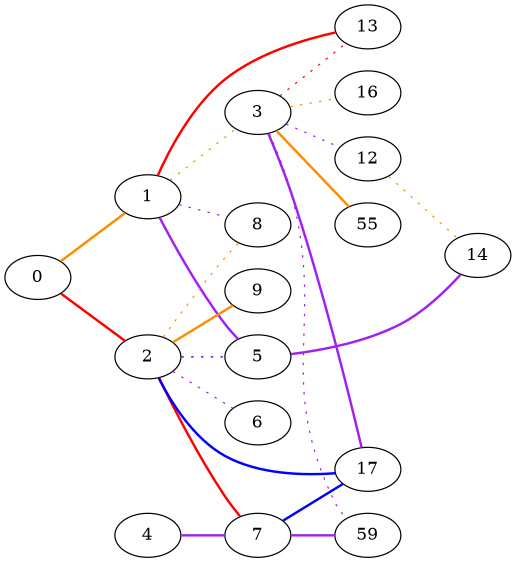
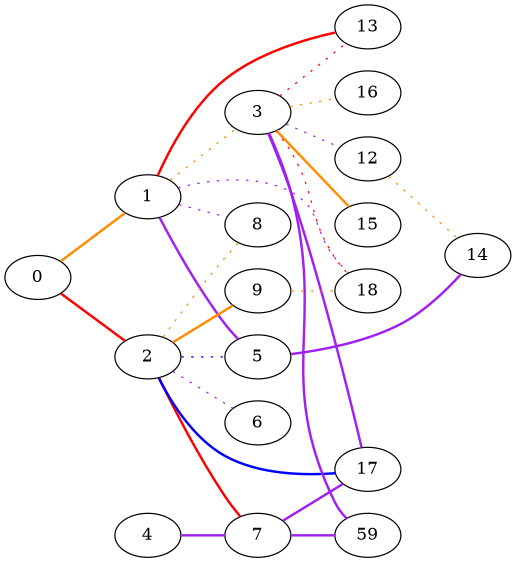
node "55": label "55" -> "15"
node "18": added
edge "3" -- "59": style dotted -> bold
edge "17" -- "7": color blue -> purple
